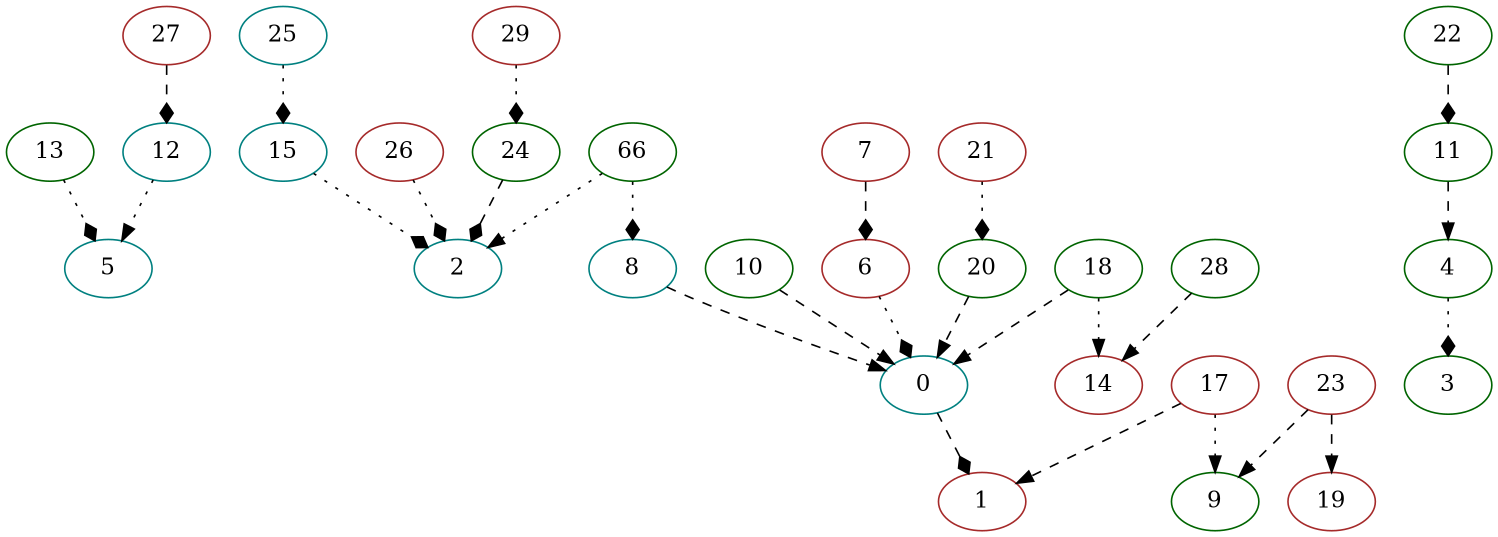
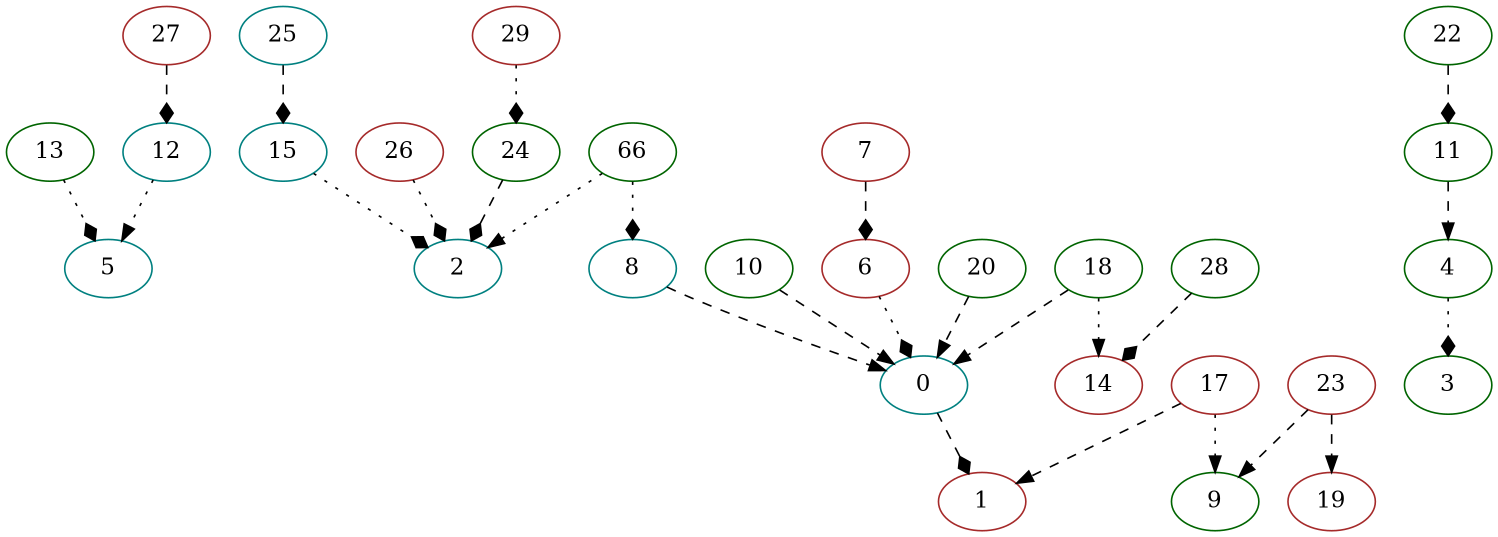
edge "25" -> "15": style dotted -> dashed
node "21": removed
edge "28" -> "14": arrowhead normal -> diamond
